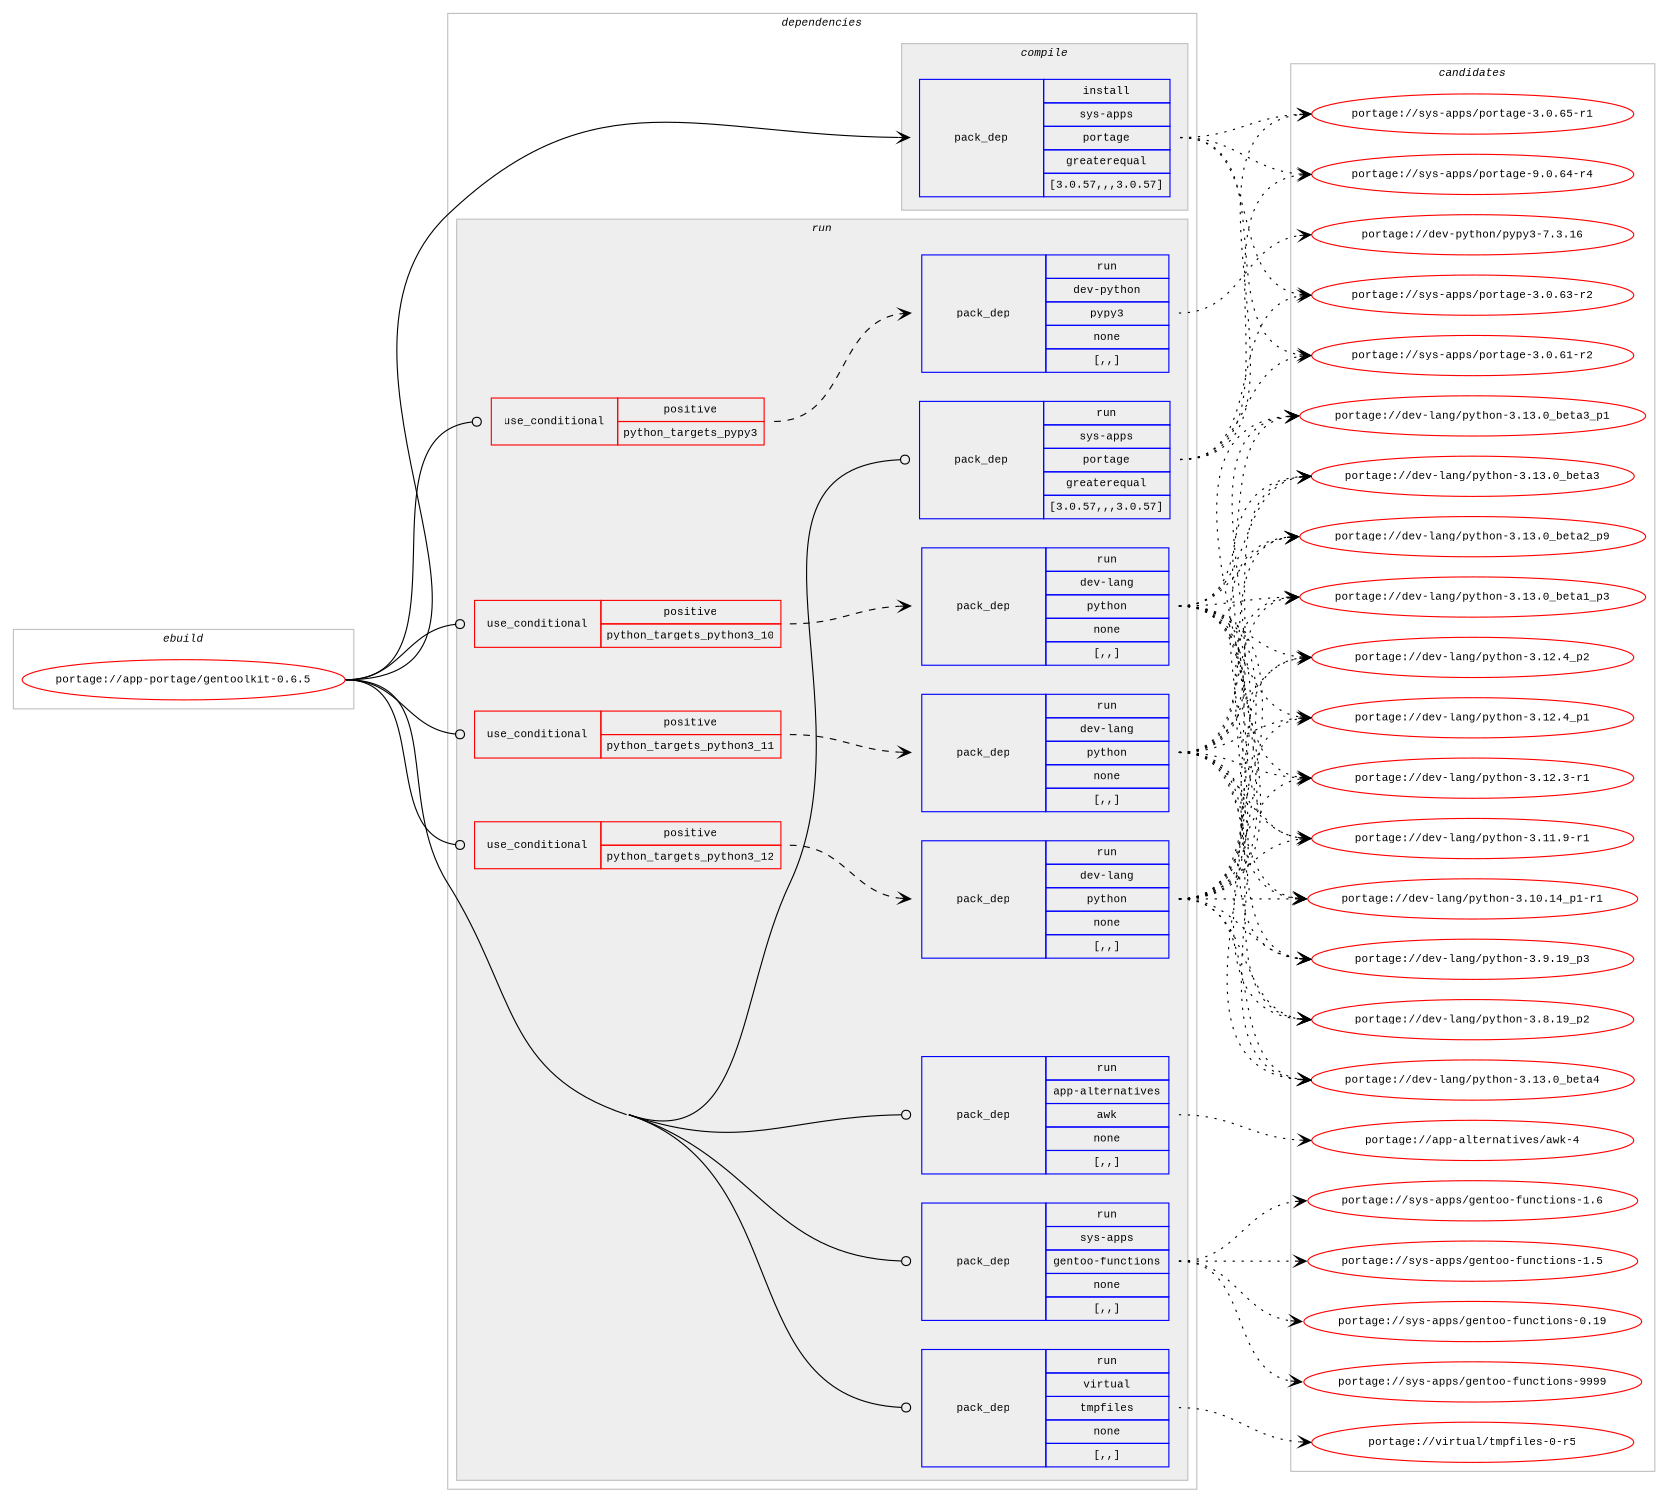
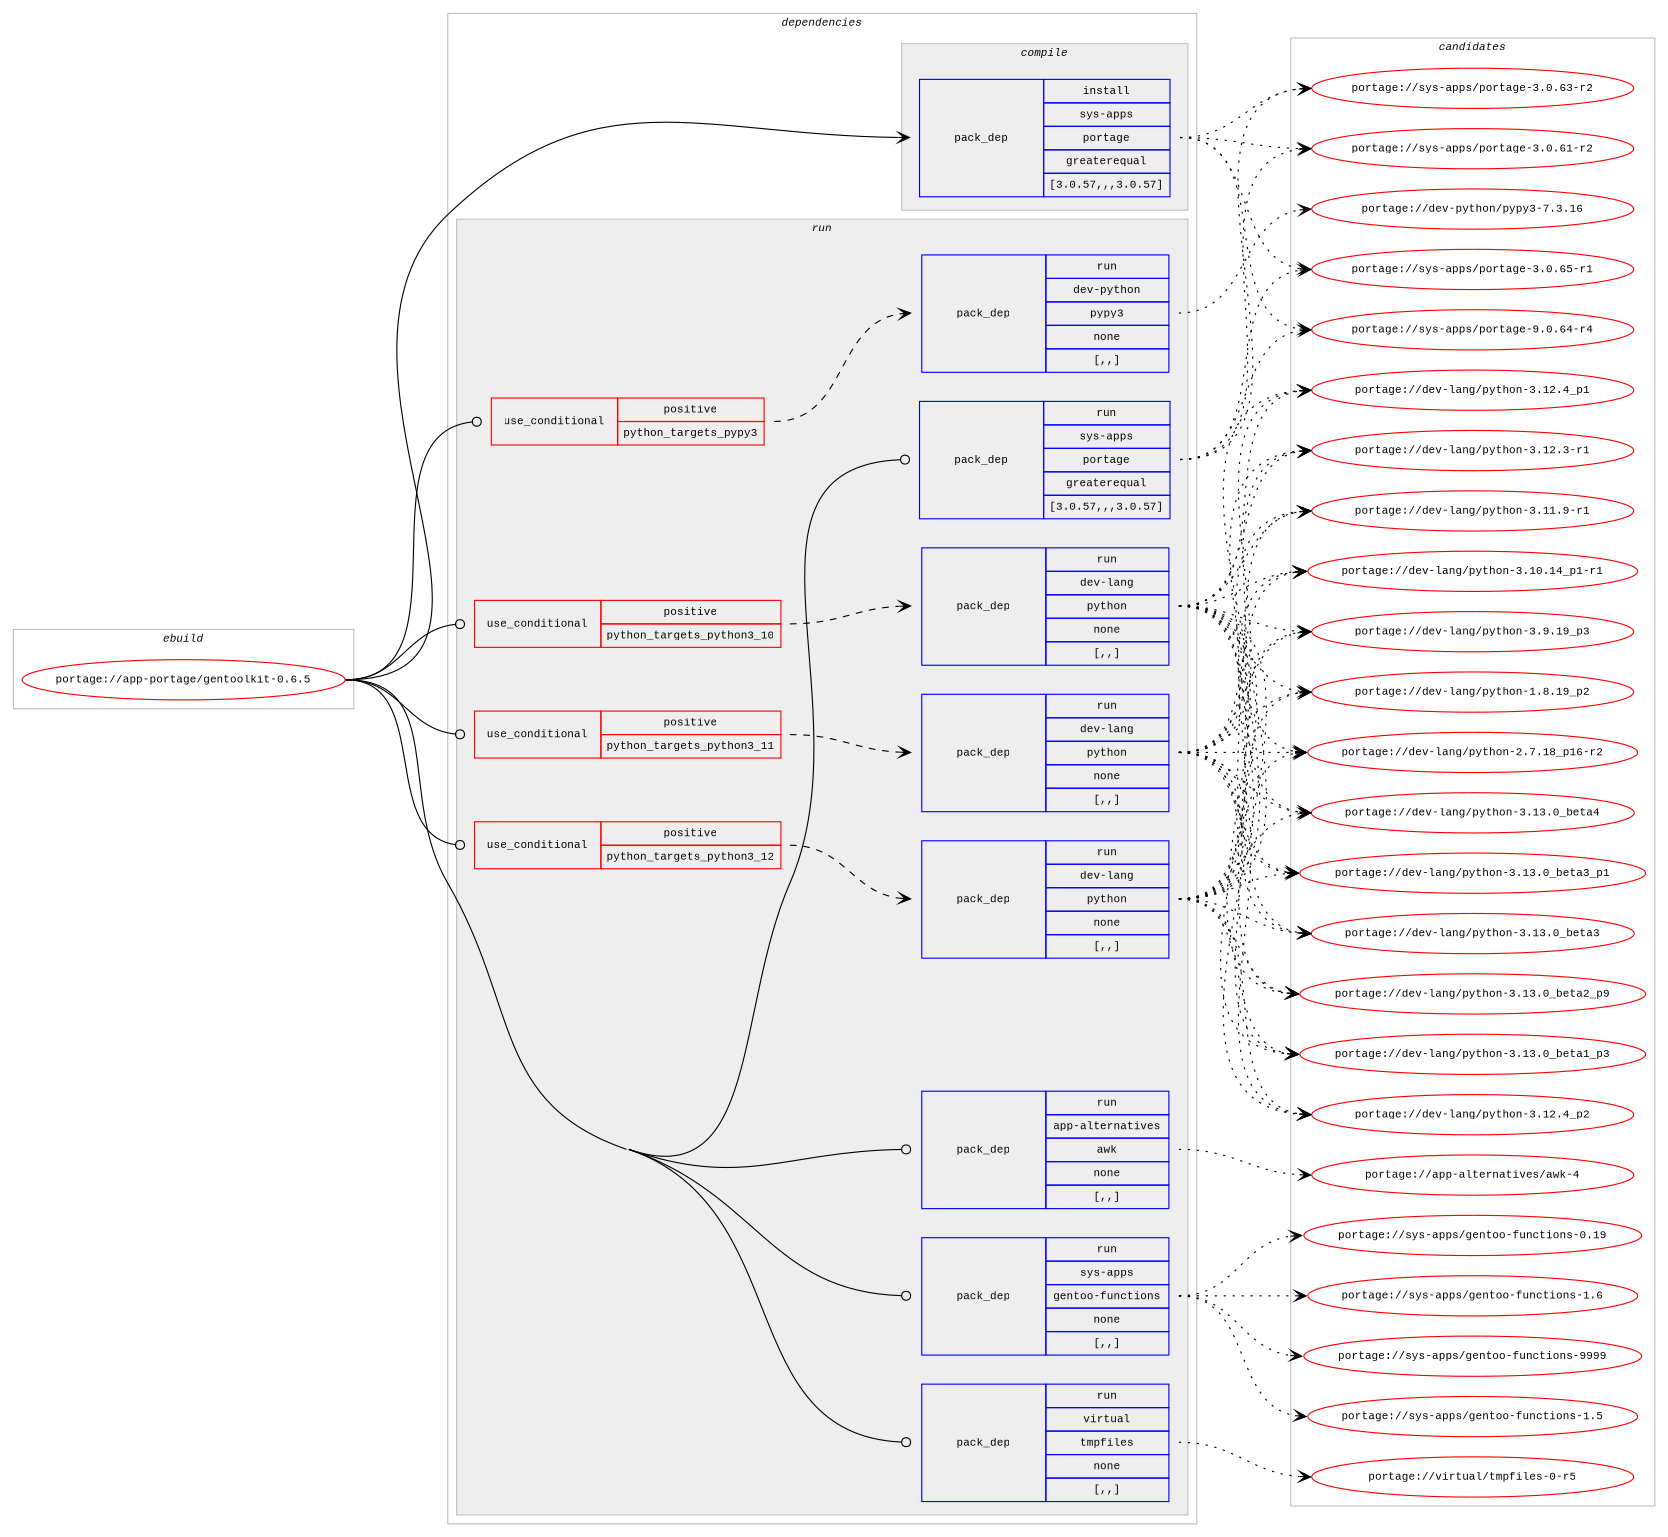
node "portage://dev-lang/python-2.7.18_p16-r2": added
node "portage://dev-lang/python-3.8.19_p2": label "portage://dev-lang/python-3.8.19_p2" -> "portage://dev-lang/python-1.8.19_p2"
